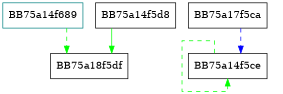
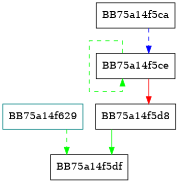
node "BB75a14f689": label "BB75a14f689" -> "BB75a14f629"
node "BB75a17f5ca": label "BB75a17f5ca" -> "BB75a14f5ca"
node "BB75a18f5df": label "BB75a18f5df" -> "BB75a14f5df"
edge "BB75a14f5ce" -> "BB75a14f5d8": added
